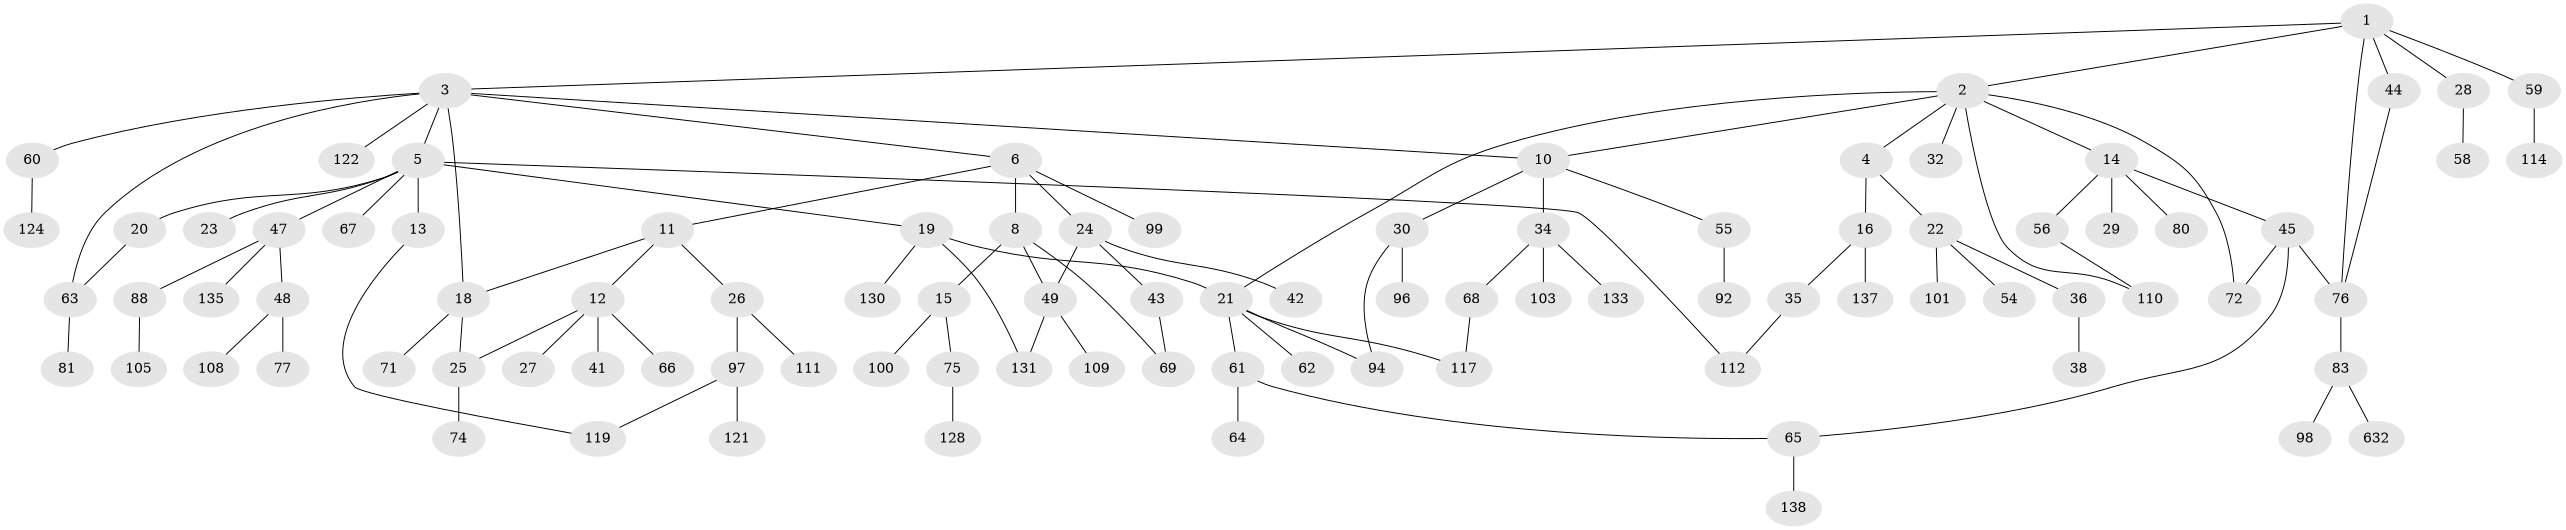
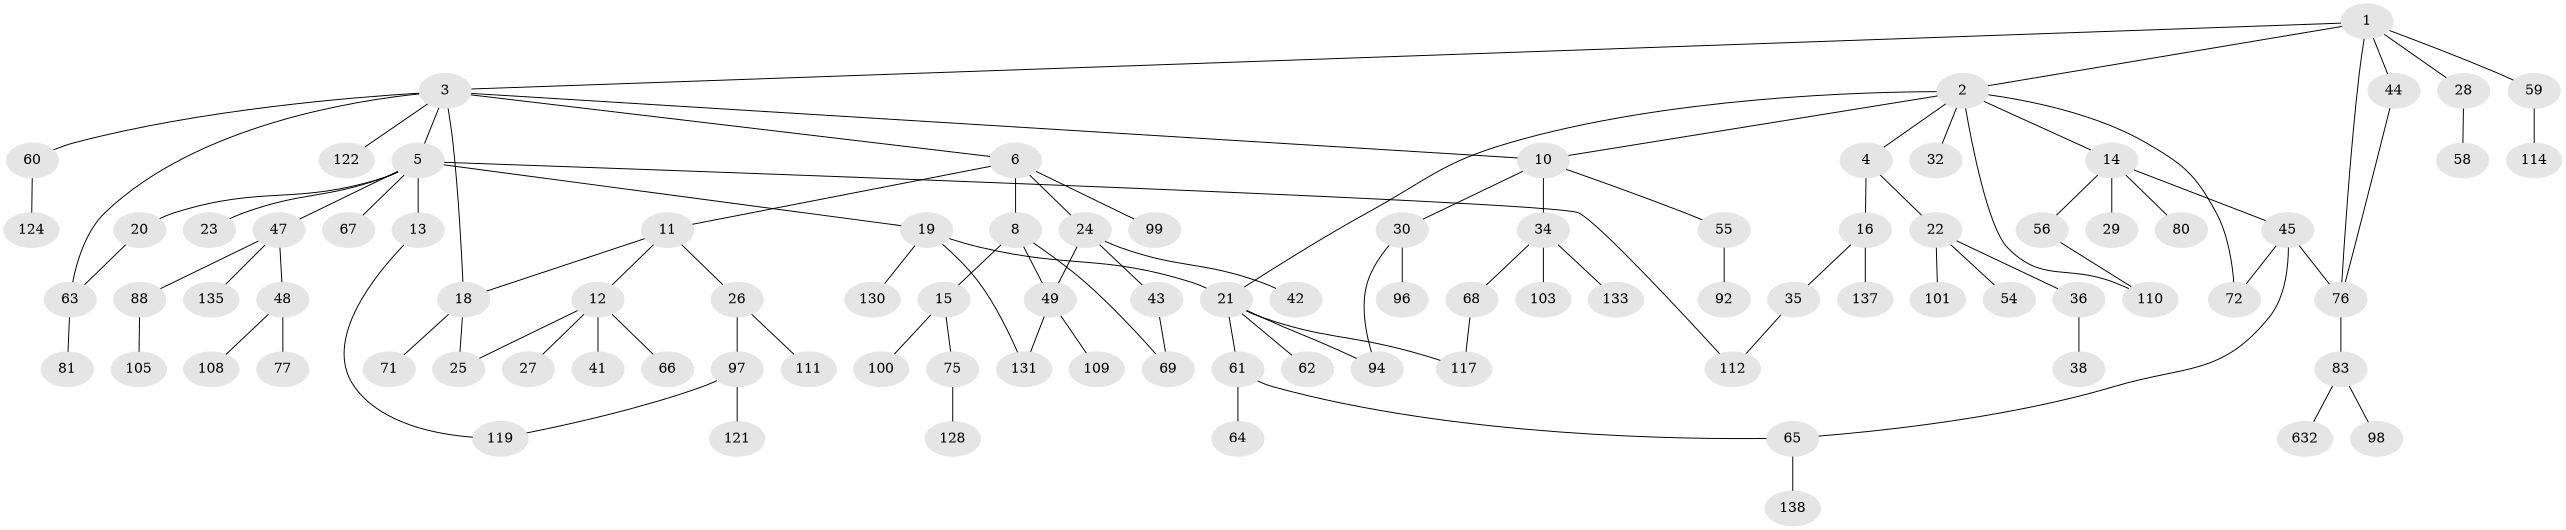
node "74": removed
